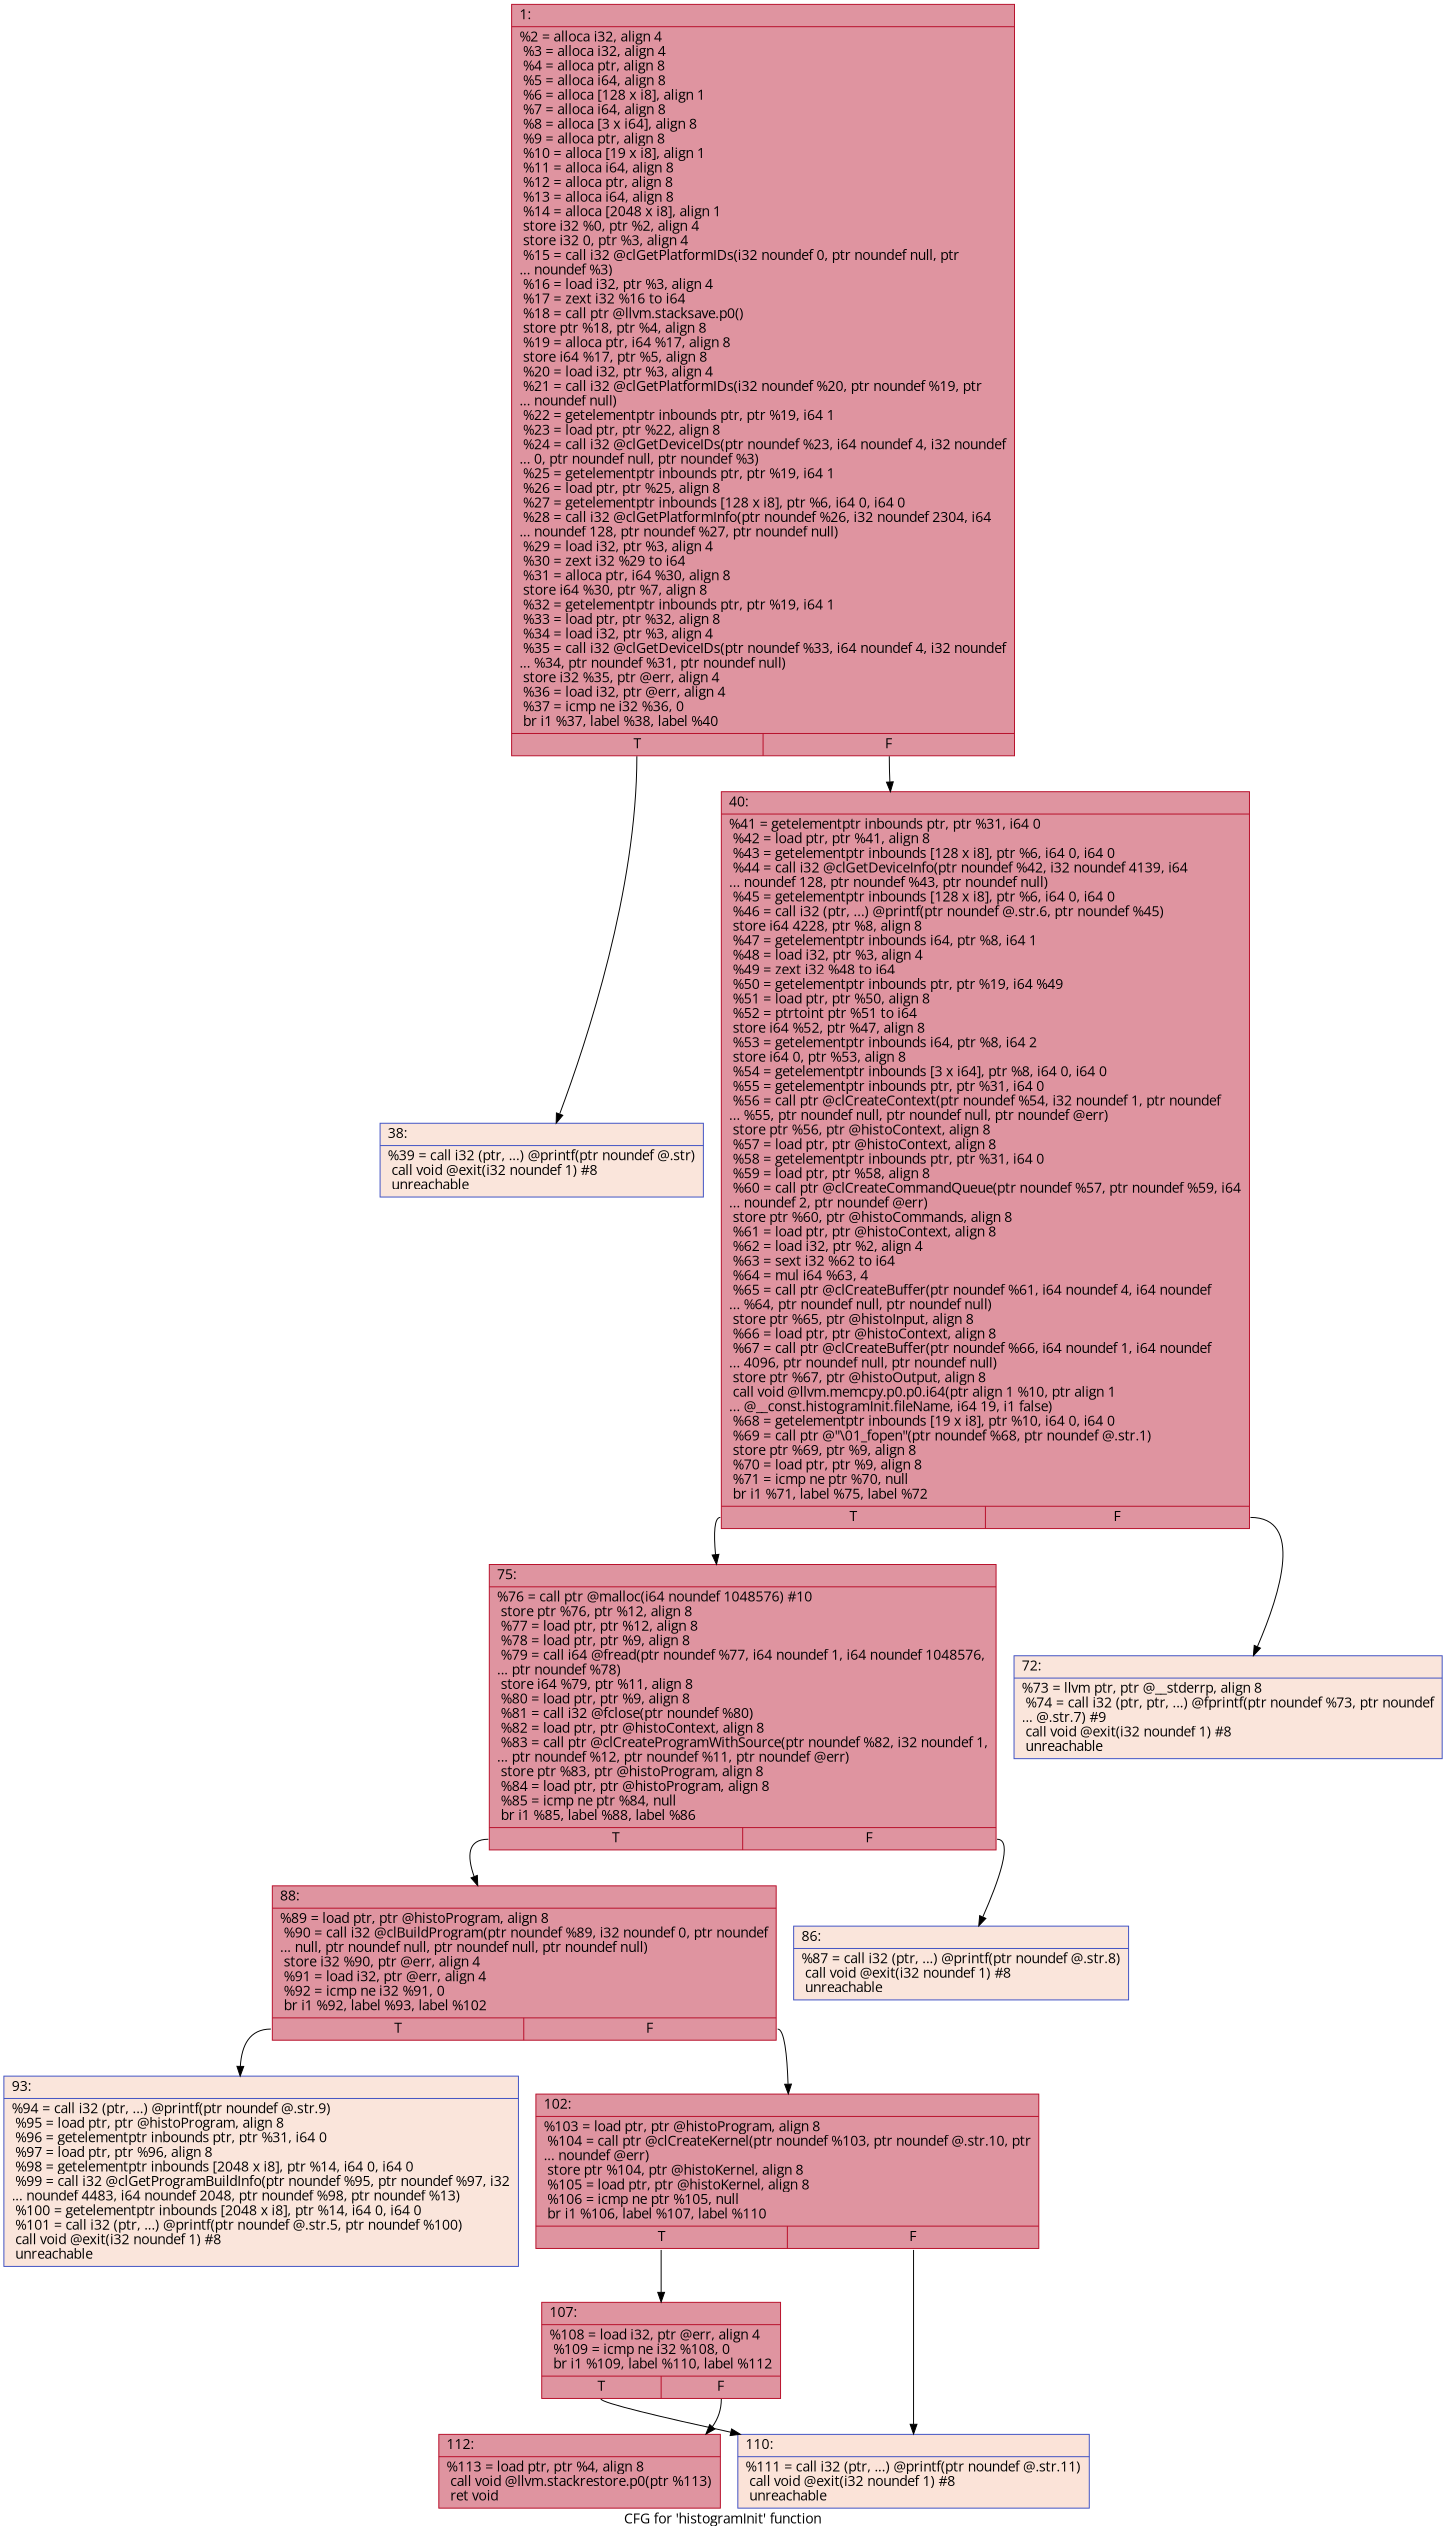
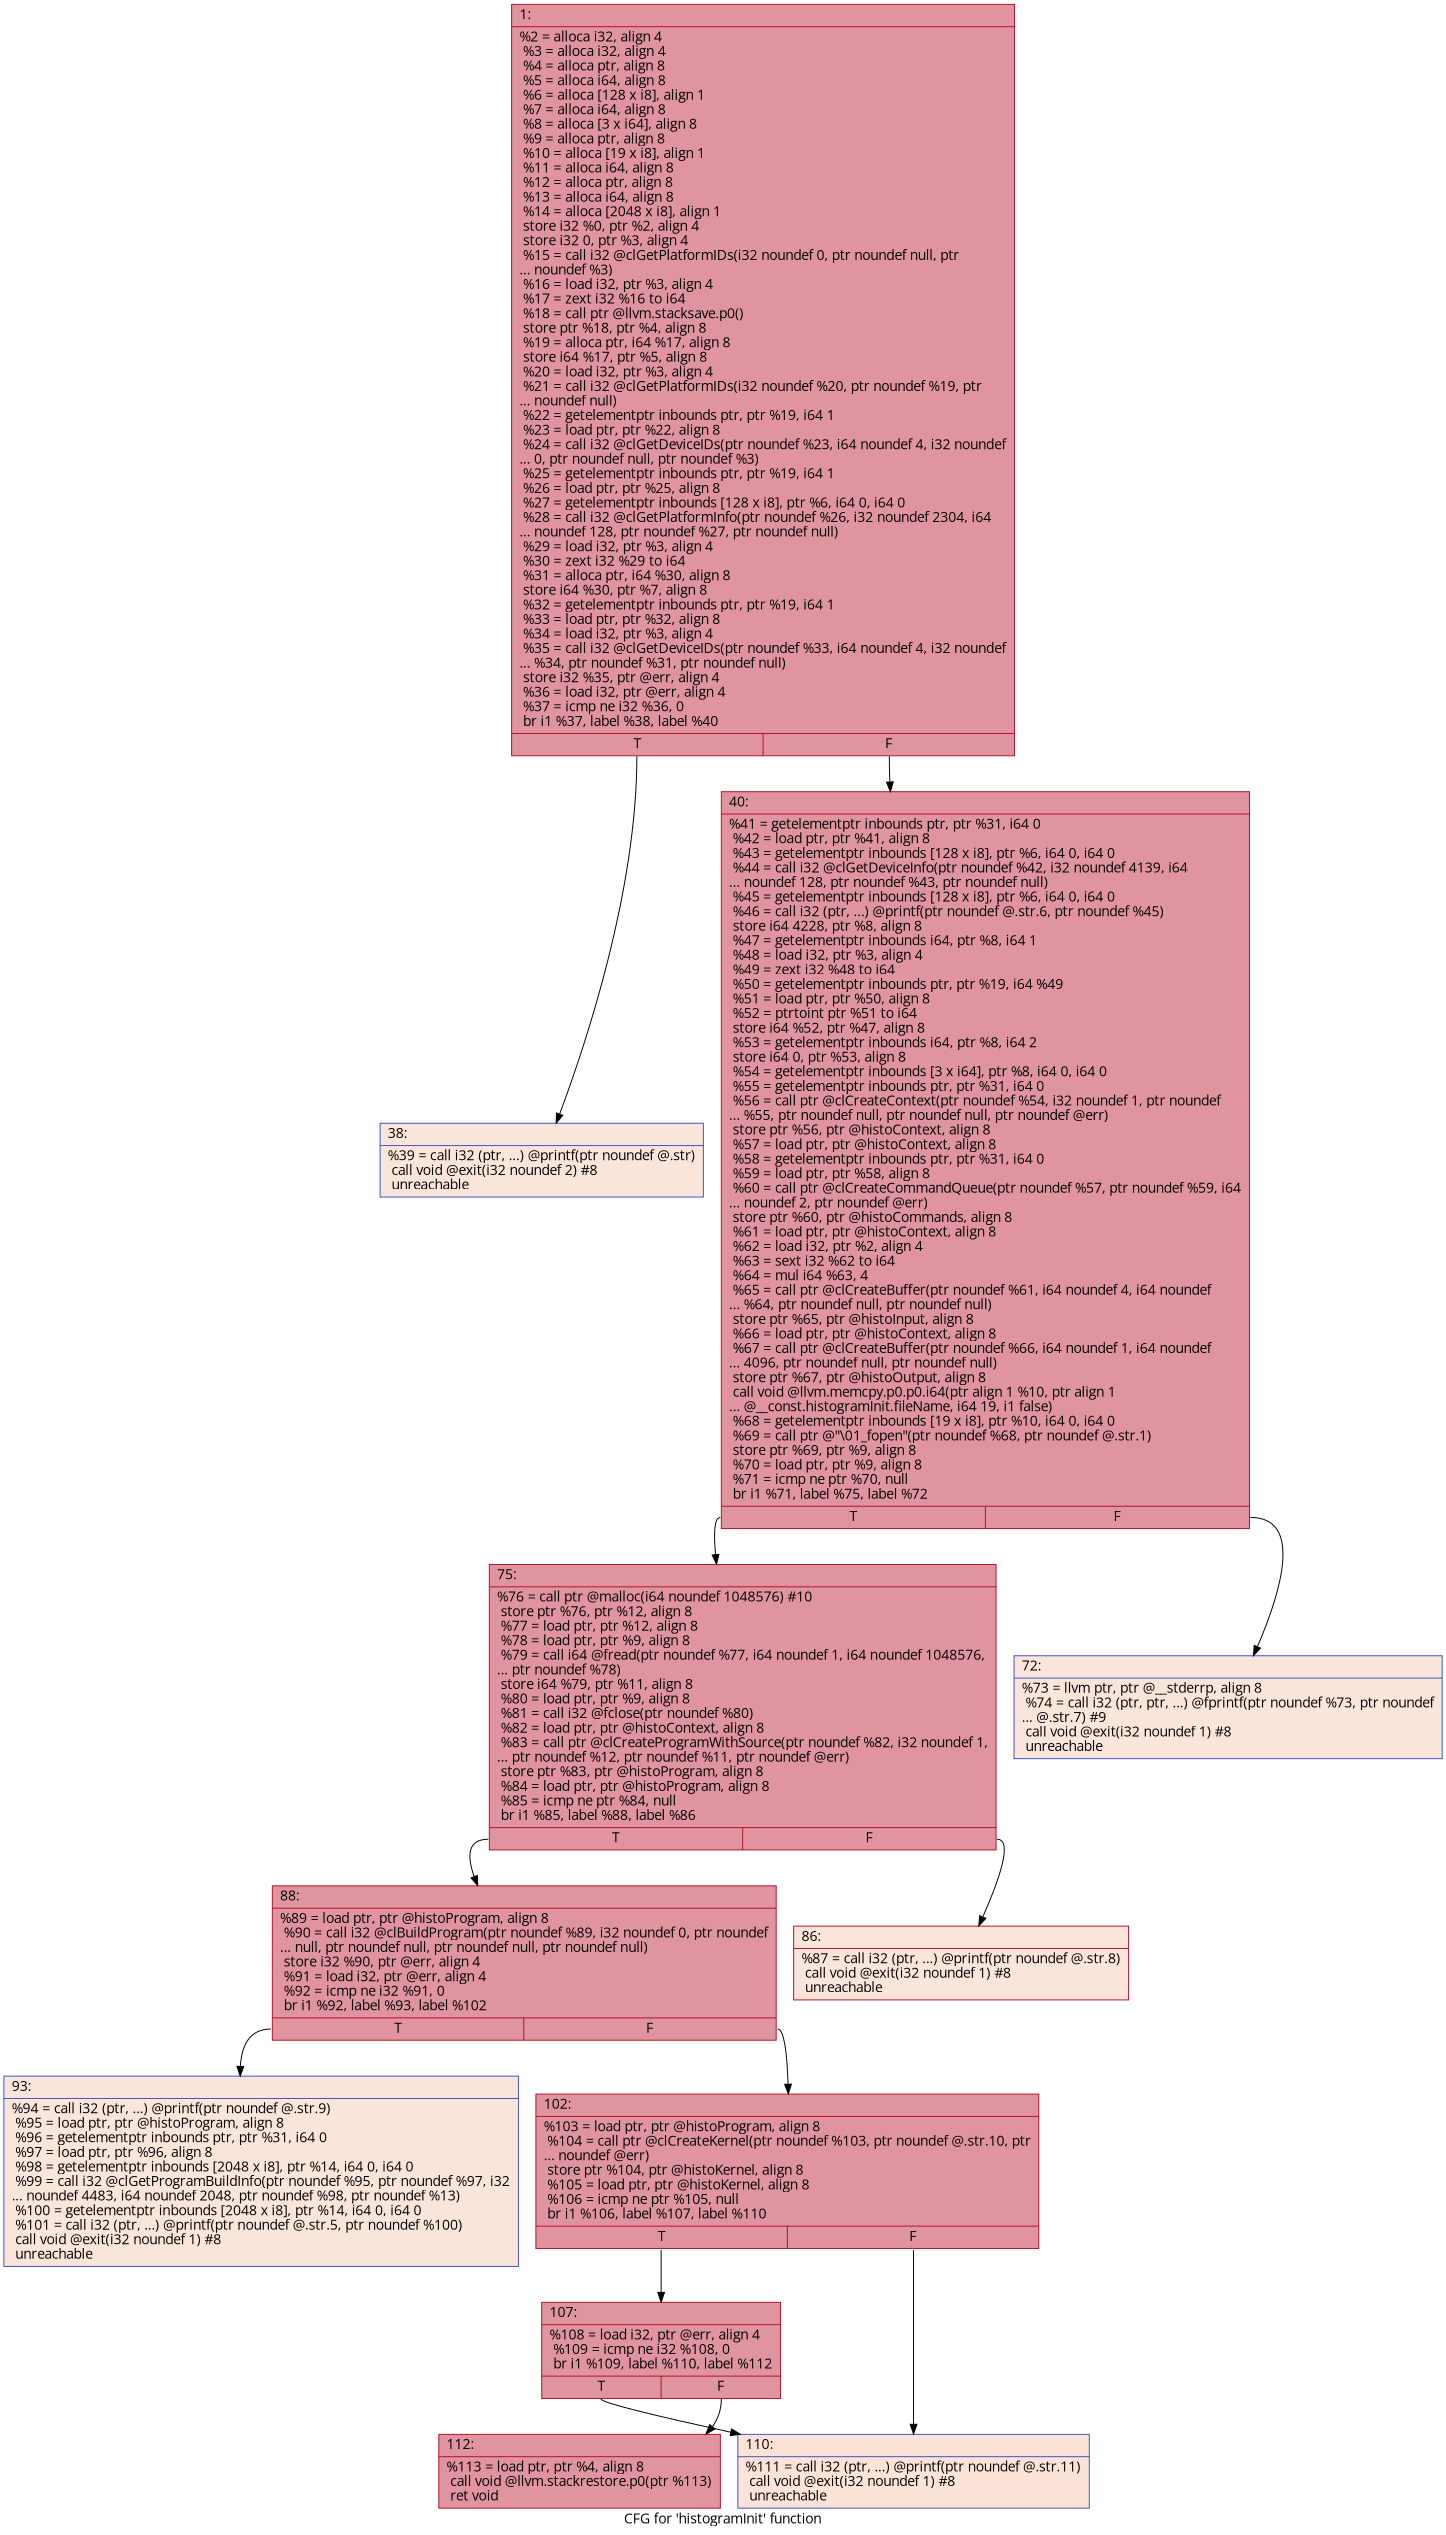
node "38:": text "call void @exit(i32 noundef 1) #8" -> "call void @exit(i32 noundef 2) #8"
node "86:": color #3d50c3ff -> #b70d28ff
